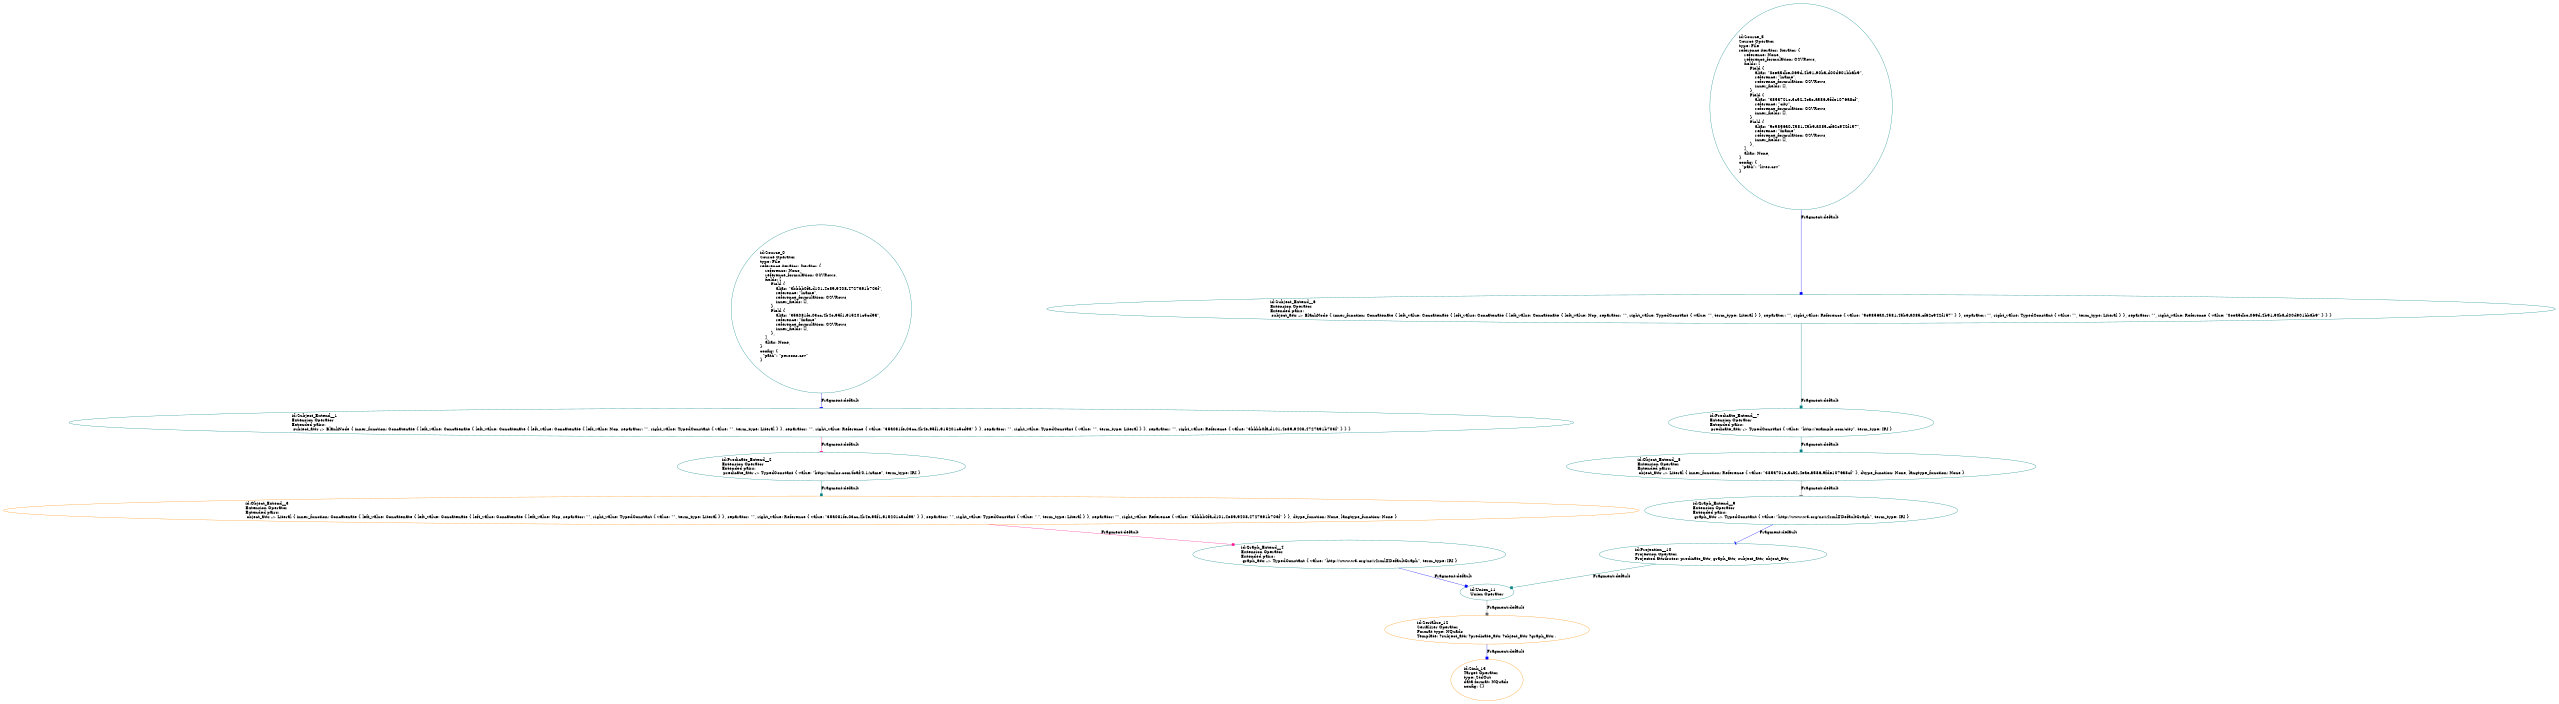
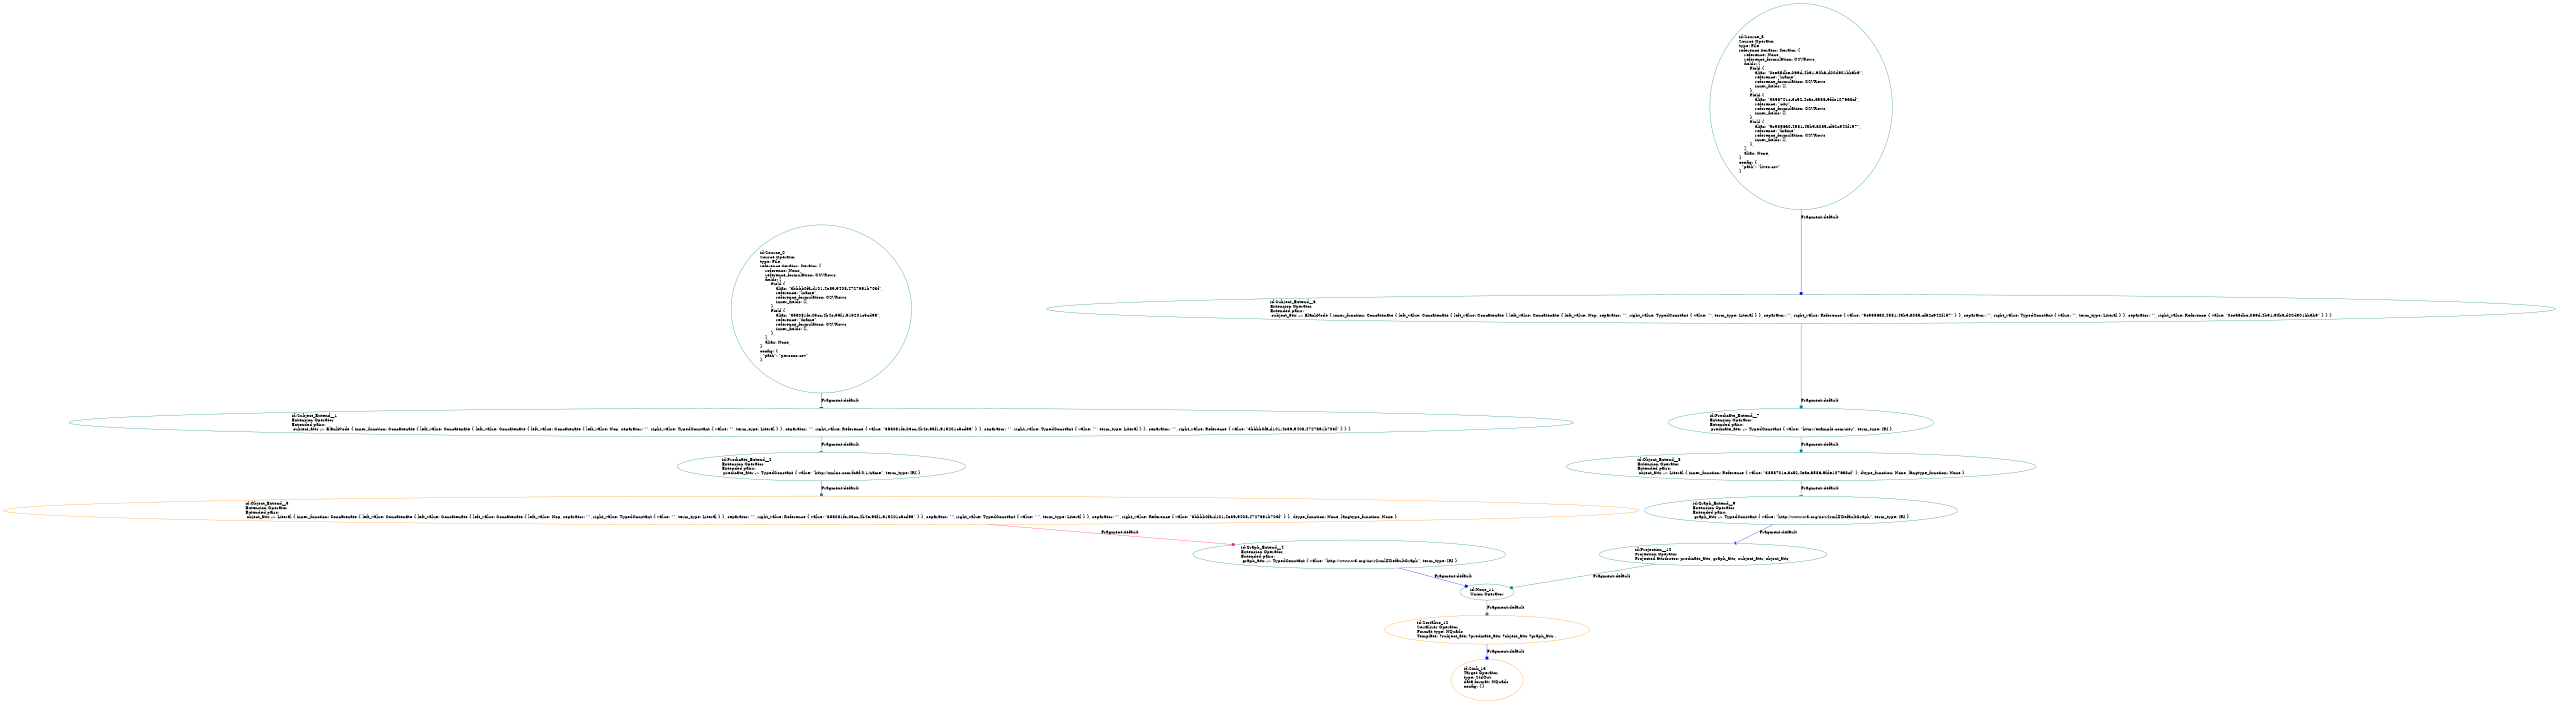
node "id:Union_11 Union Operator": label "id:Union_11 Union Operator" -> "id:None_11 Union Operator"
